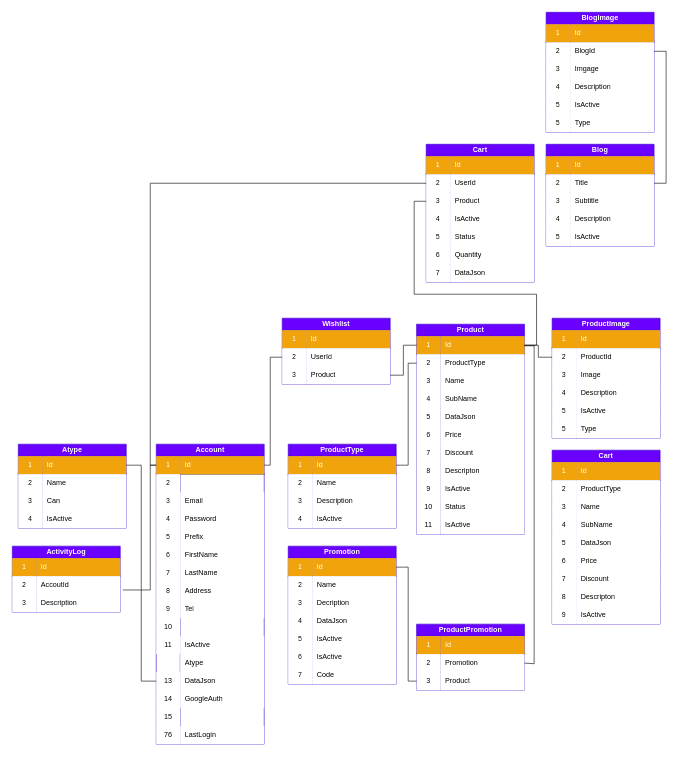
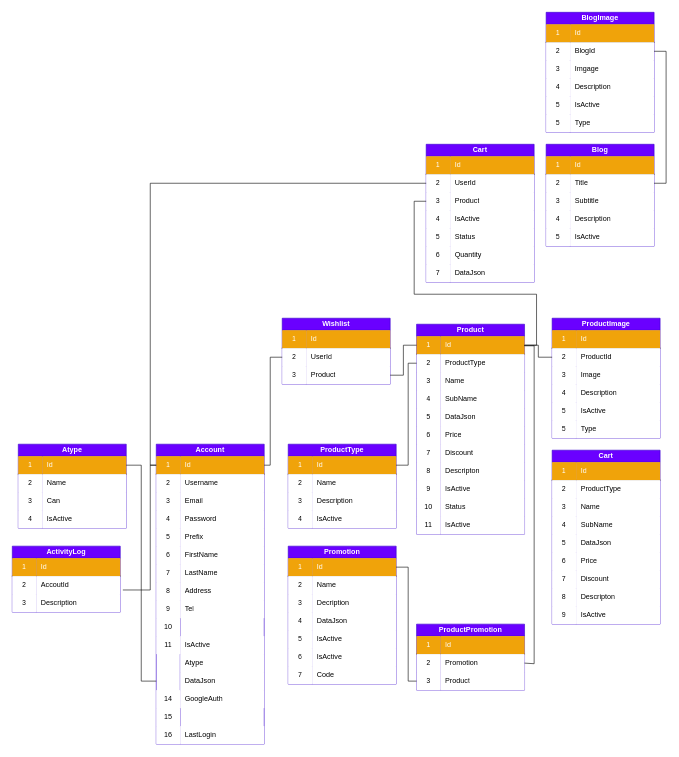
node "Username": added
node "13": removed
node "76": label "76" -> "16"
